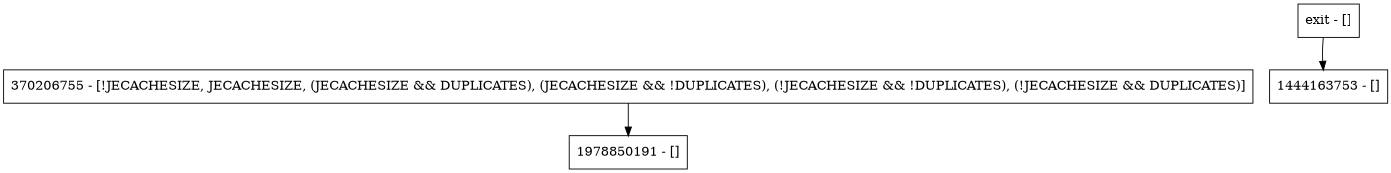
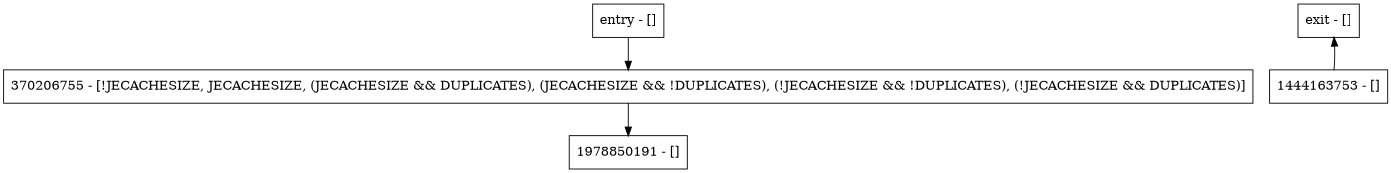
node "entry - []": added
edge "exit - []" -> "1444163753 - []": reversed
